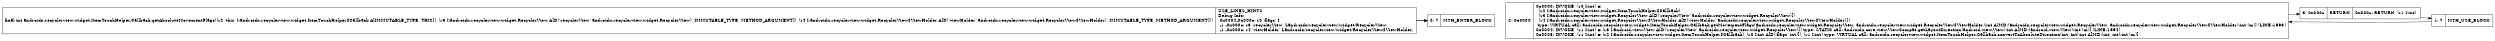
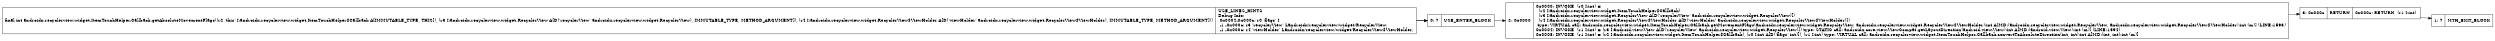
node "0: ?": text "MTH_ENTER_BLOCK" -> "USE_ENTER_BLOCK"
node "1: ?": text "MTH_USE_BLOCK" -> "MTH_EXIT_BLOCK"
edge "1: ?" -> "2: 0x0000": now "0: ?" -> "2: 0x0000"
